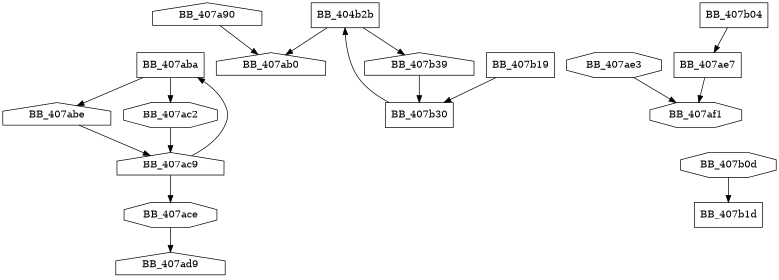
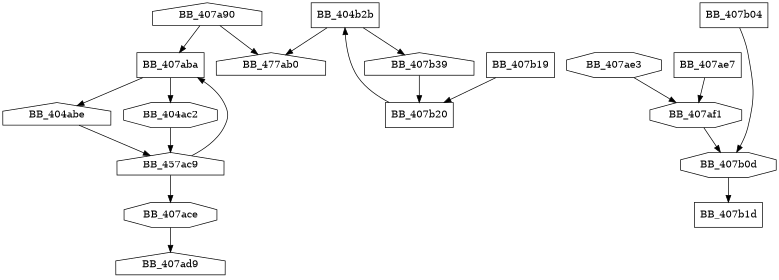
edge "BB_407a90" -> "BB_407aba": added
edge "BB_407b04" -> "BB_407ae7": now "BB_407b04" -> "BB_407b0d"
node "BB_407ab0": label "BB_407ab0" -> "BB_477ab0"
node "BB_407abe": label "BB_407abe" -> "BB_404abe"
node "BB_407ac2": label "BB_407ac2" -> "BB_404ac2"
node "BB_407b30": label "BB_407b30" -> "BB_407b20"
edge "BB_407af1" -> "BB_407b0d": added
node "BB_407ac9": label "BB_407ac9" -> "BB_457ac9"
